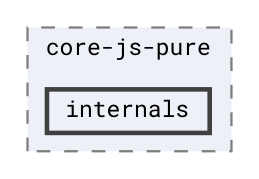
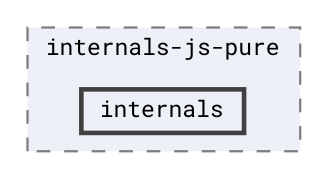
cluster "core-js-pure": label "core-js-pure" -> "internals-js-pure"
